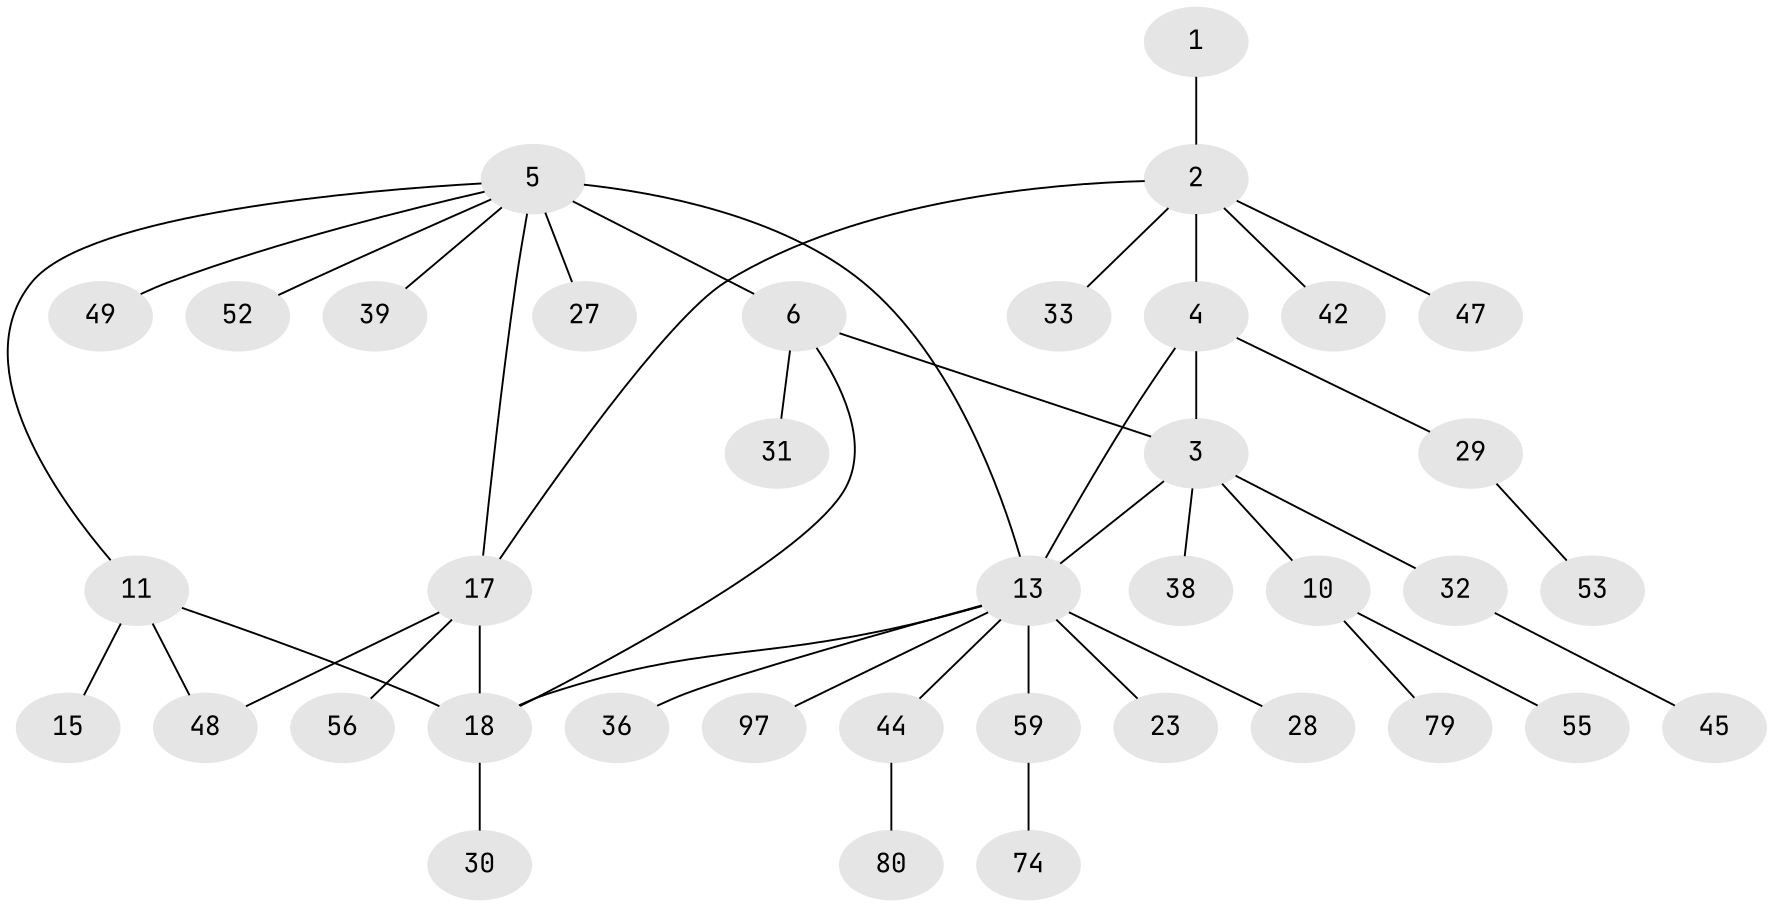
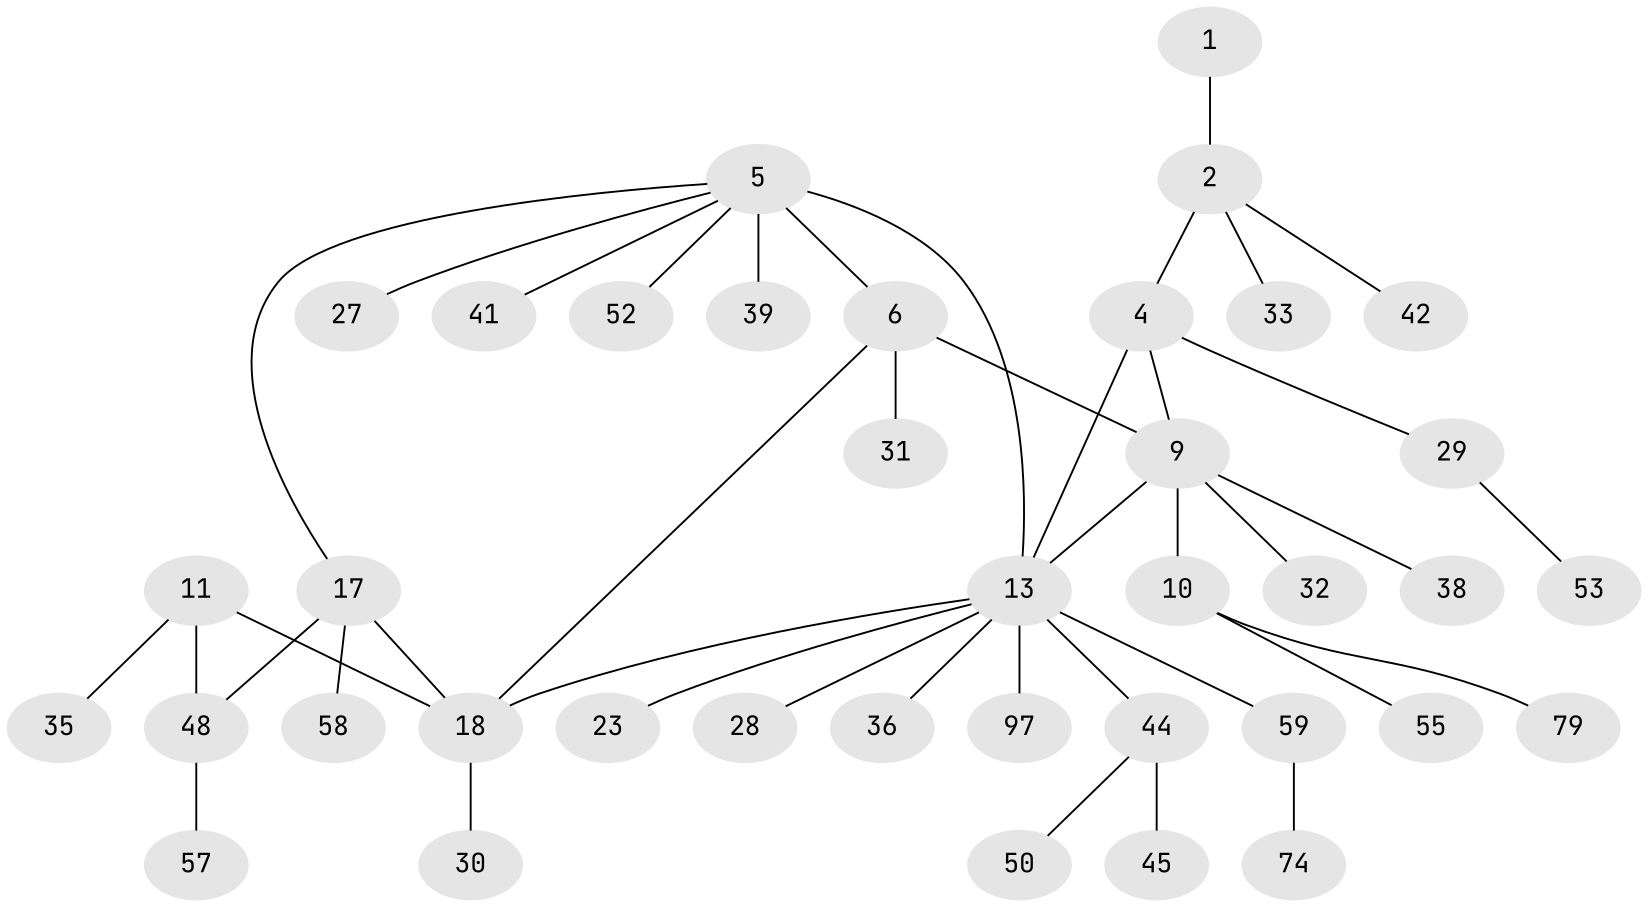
edge "5" -- "11": removed
edge "2" -- "17": removed
node "49": label "49" -> "41"
node "47": removed
node "3": label "3" -> "9"
edge "32" -- "45": now "44" -- "45"
node "15": label "15" -> "35"
node "56": label "56" -> "58"
node "57": added
node "80": label "80" -> "50"
